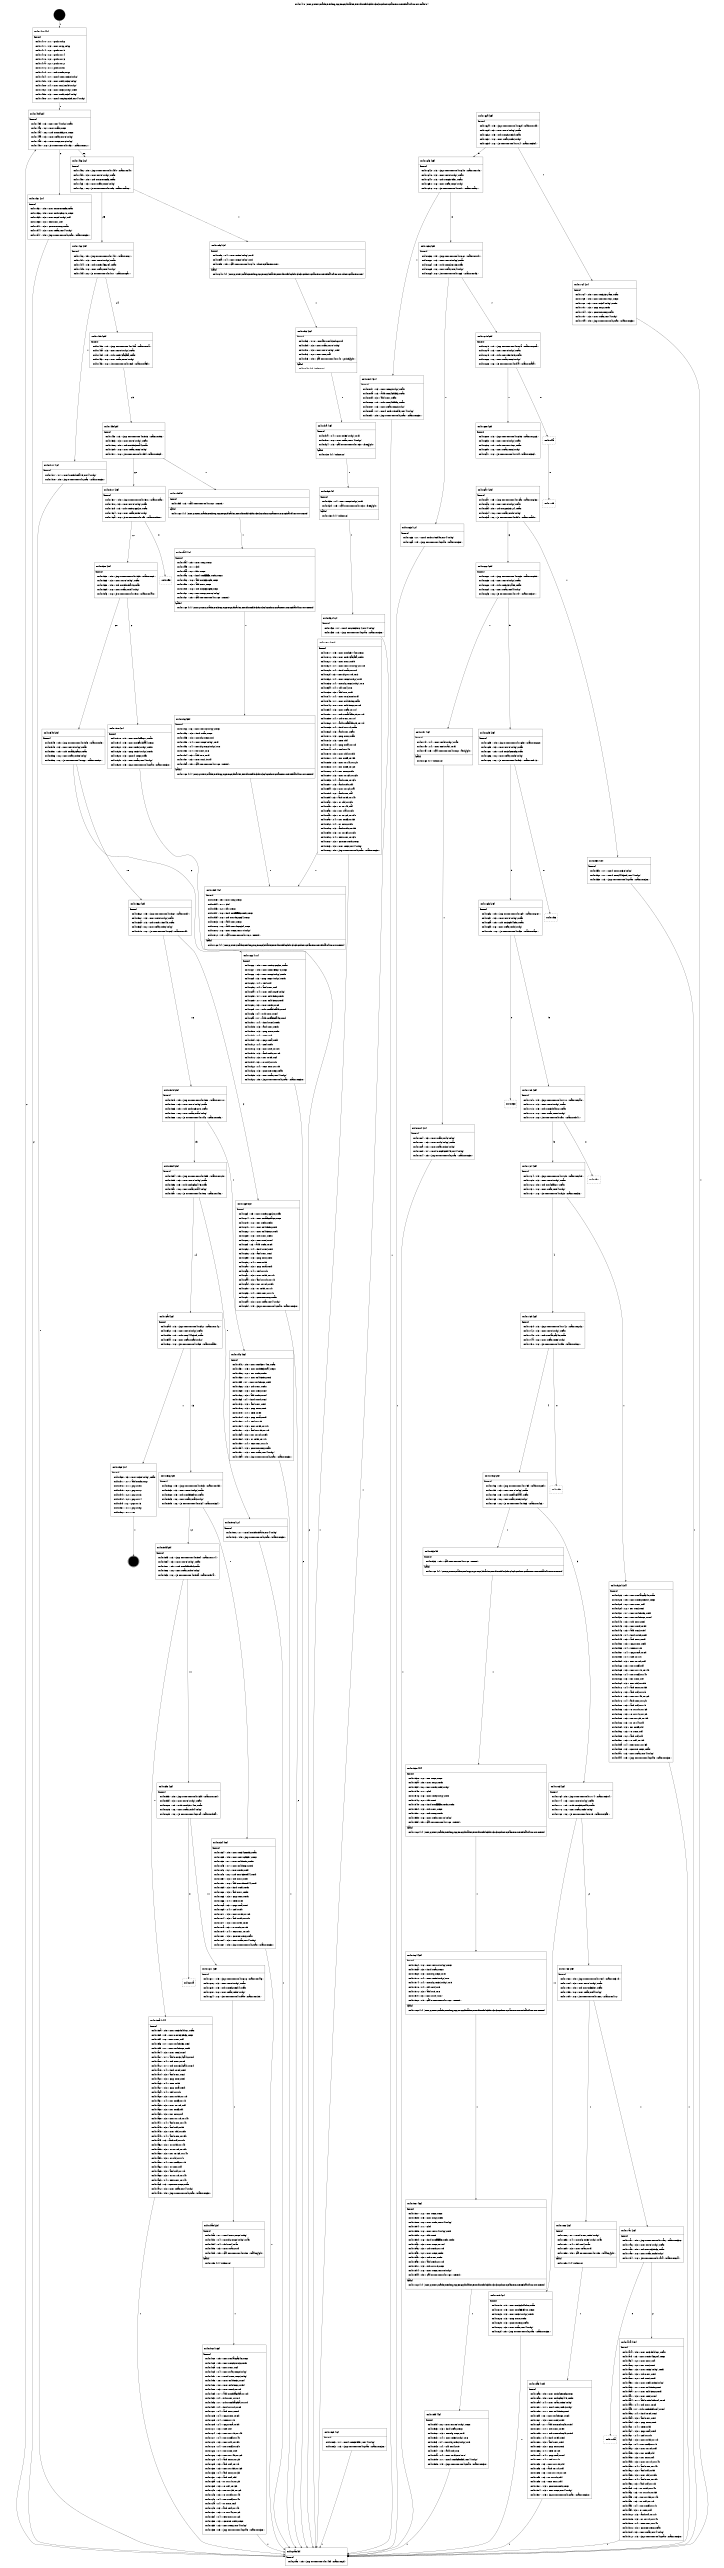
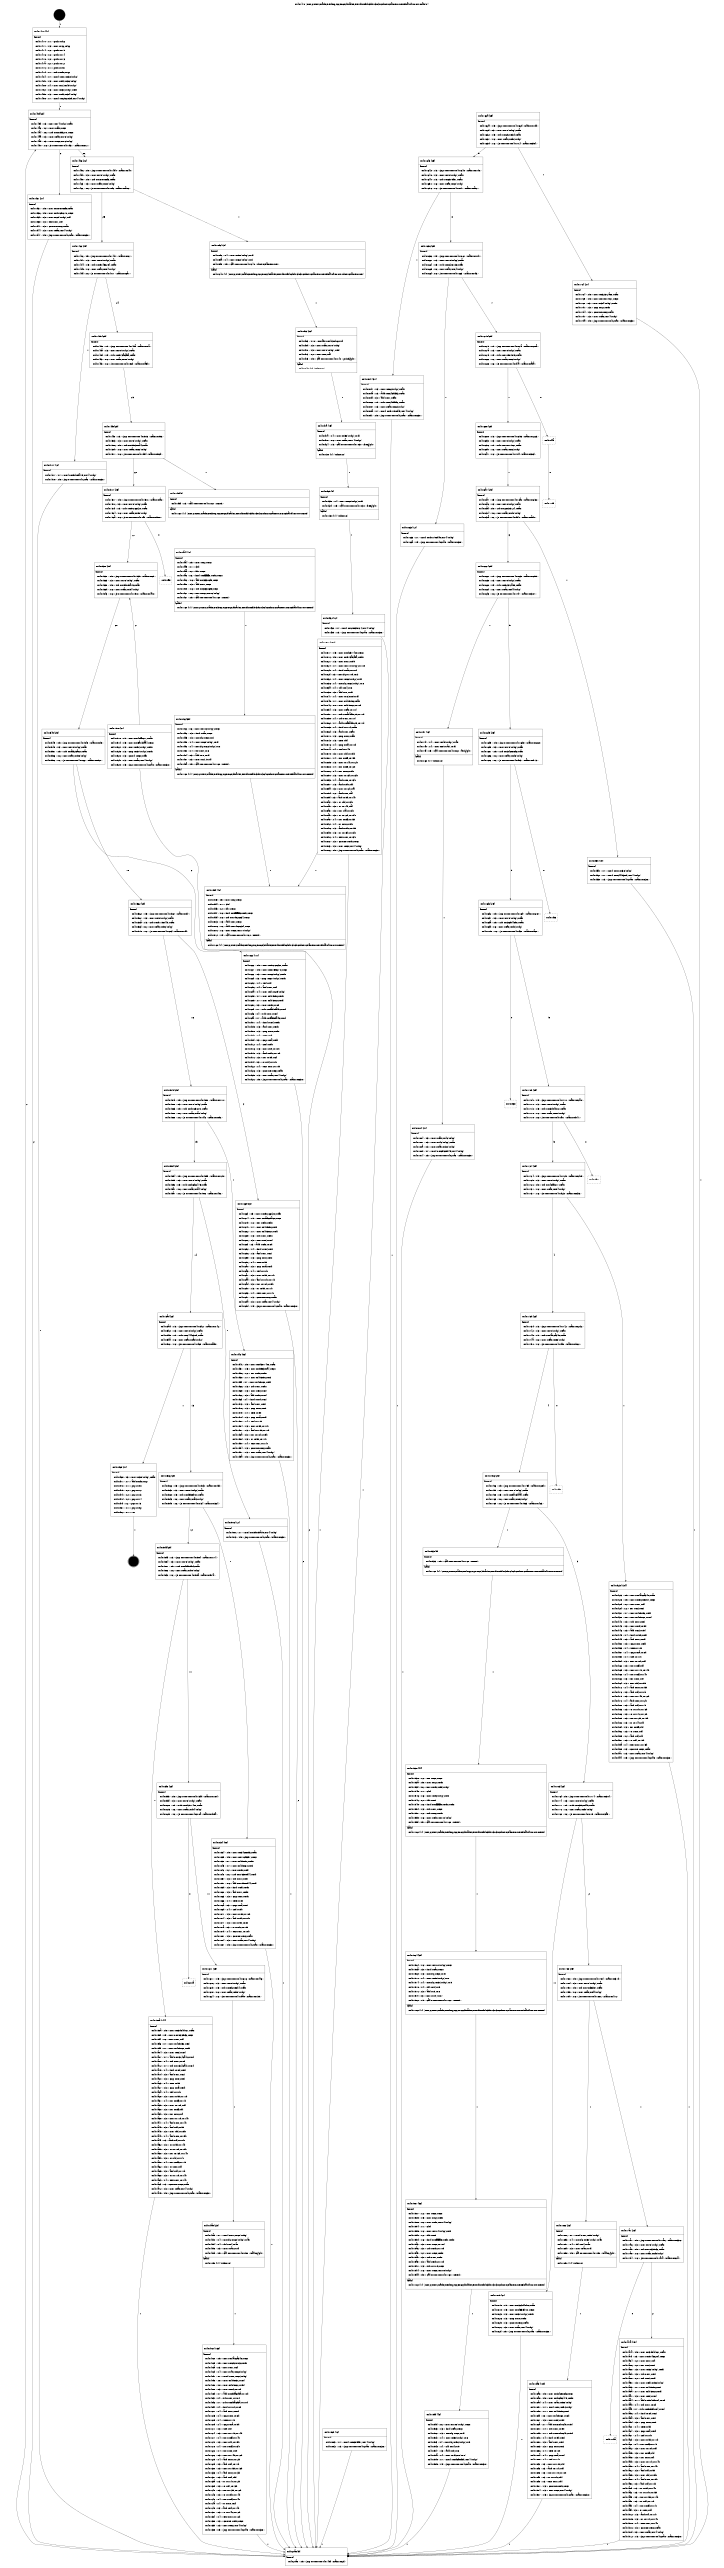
edge "0x40168e [25]" -> "0x4016a7 [25]": added, label "7"
edge "0x401d9f [5]" -> "0x401da4 [40]": removed, label "1"
edge "0x401530 [25]" -> "0x401918 [27]": reversed
